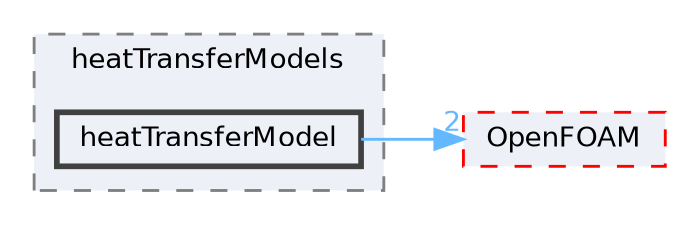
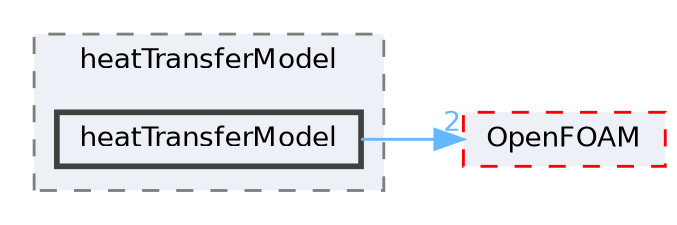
cluster "heatTransferModels": label "heatTransferModels" -> "heatTransferModel"
